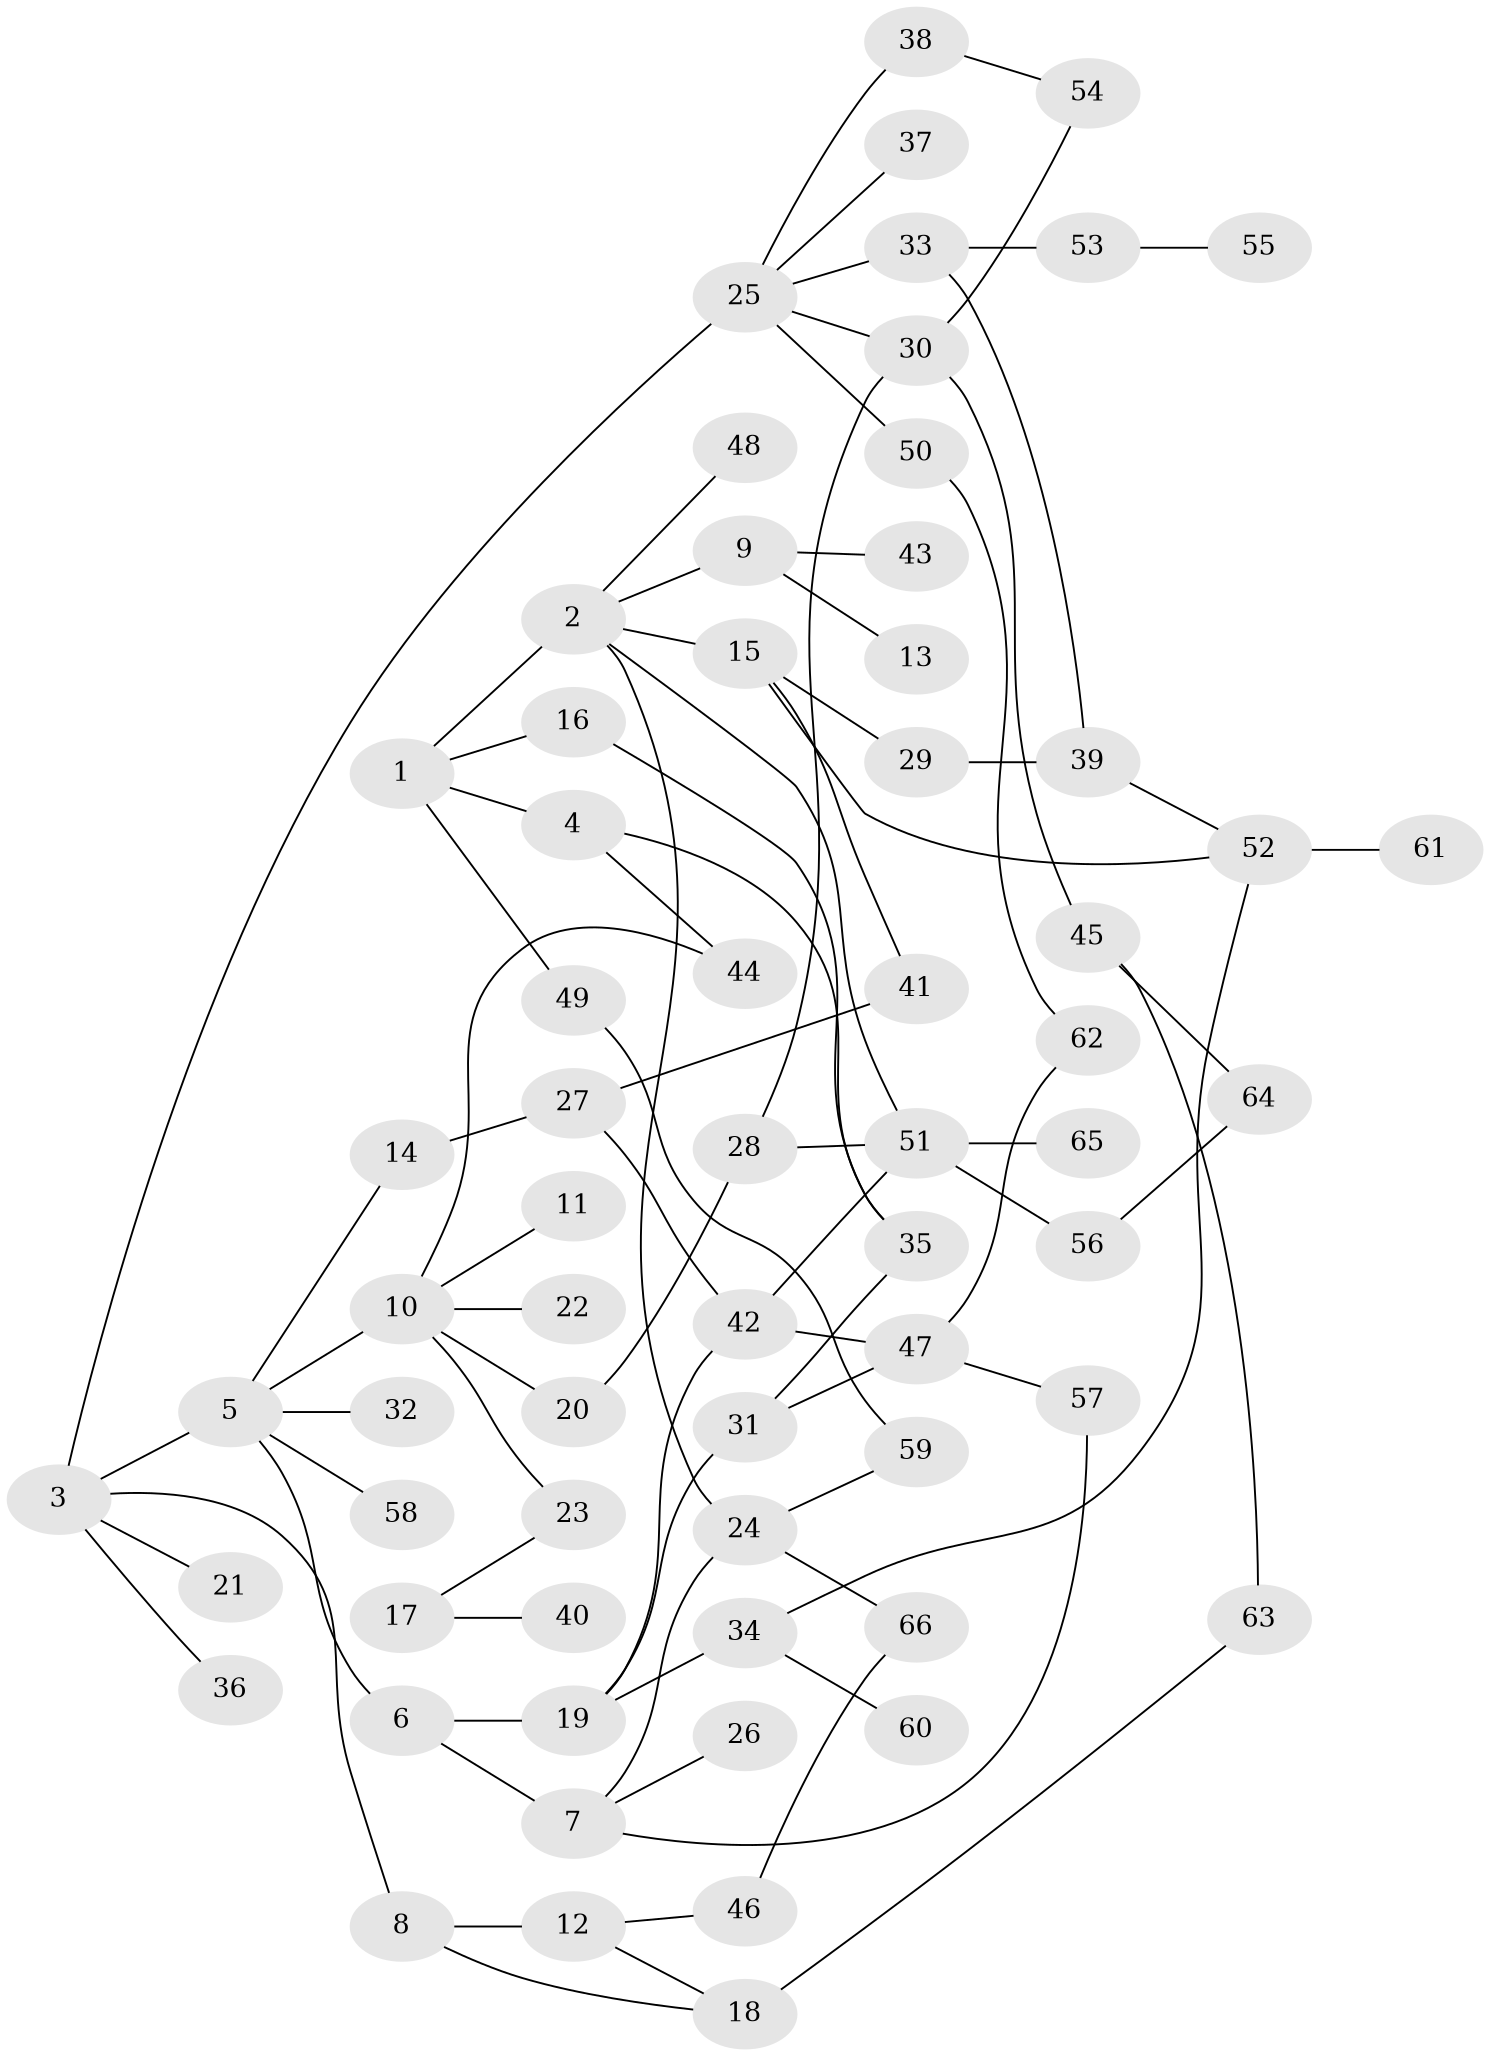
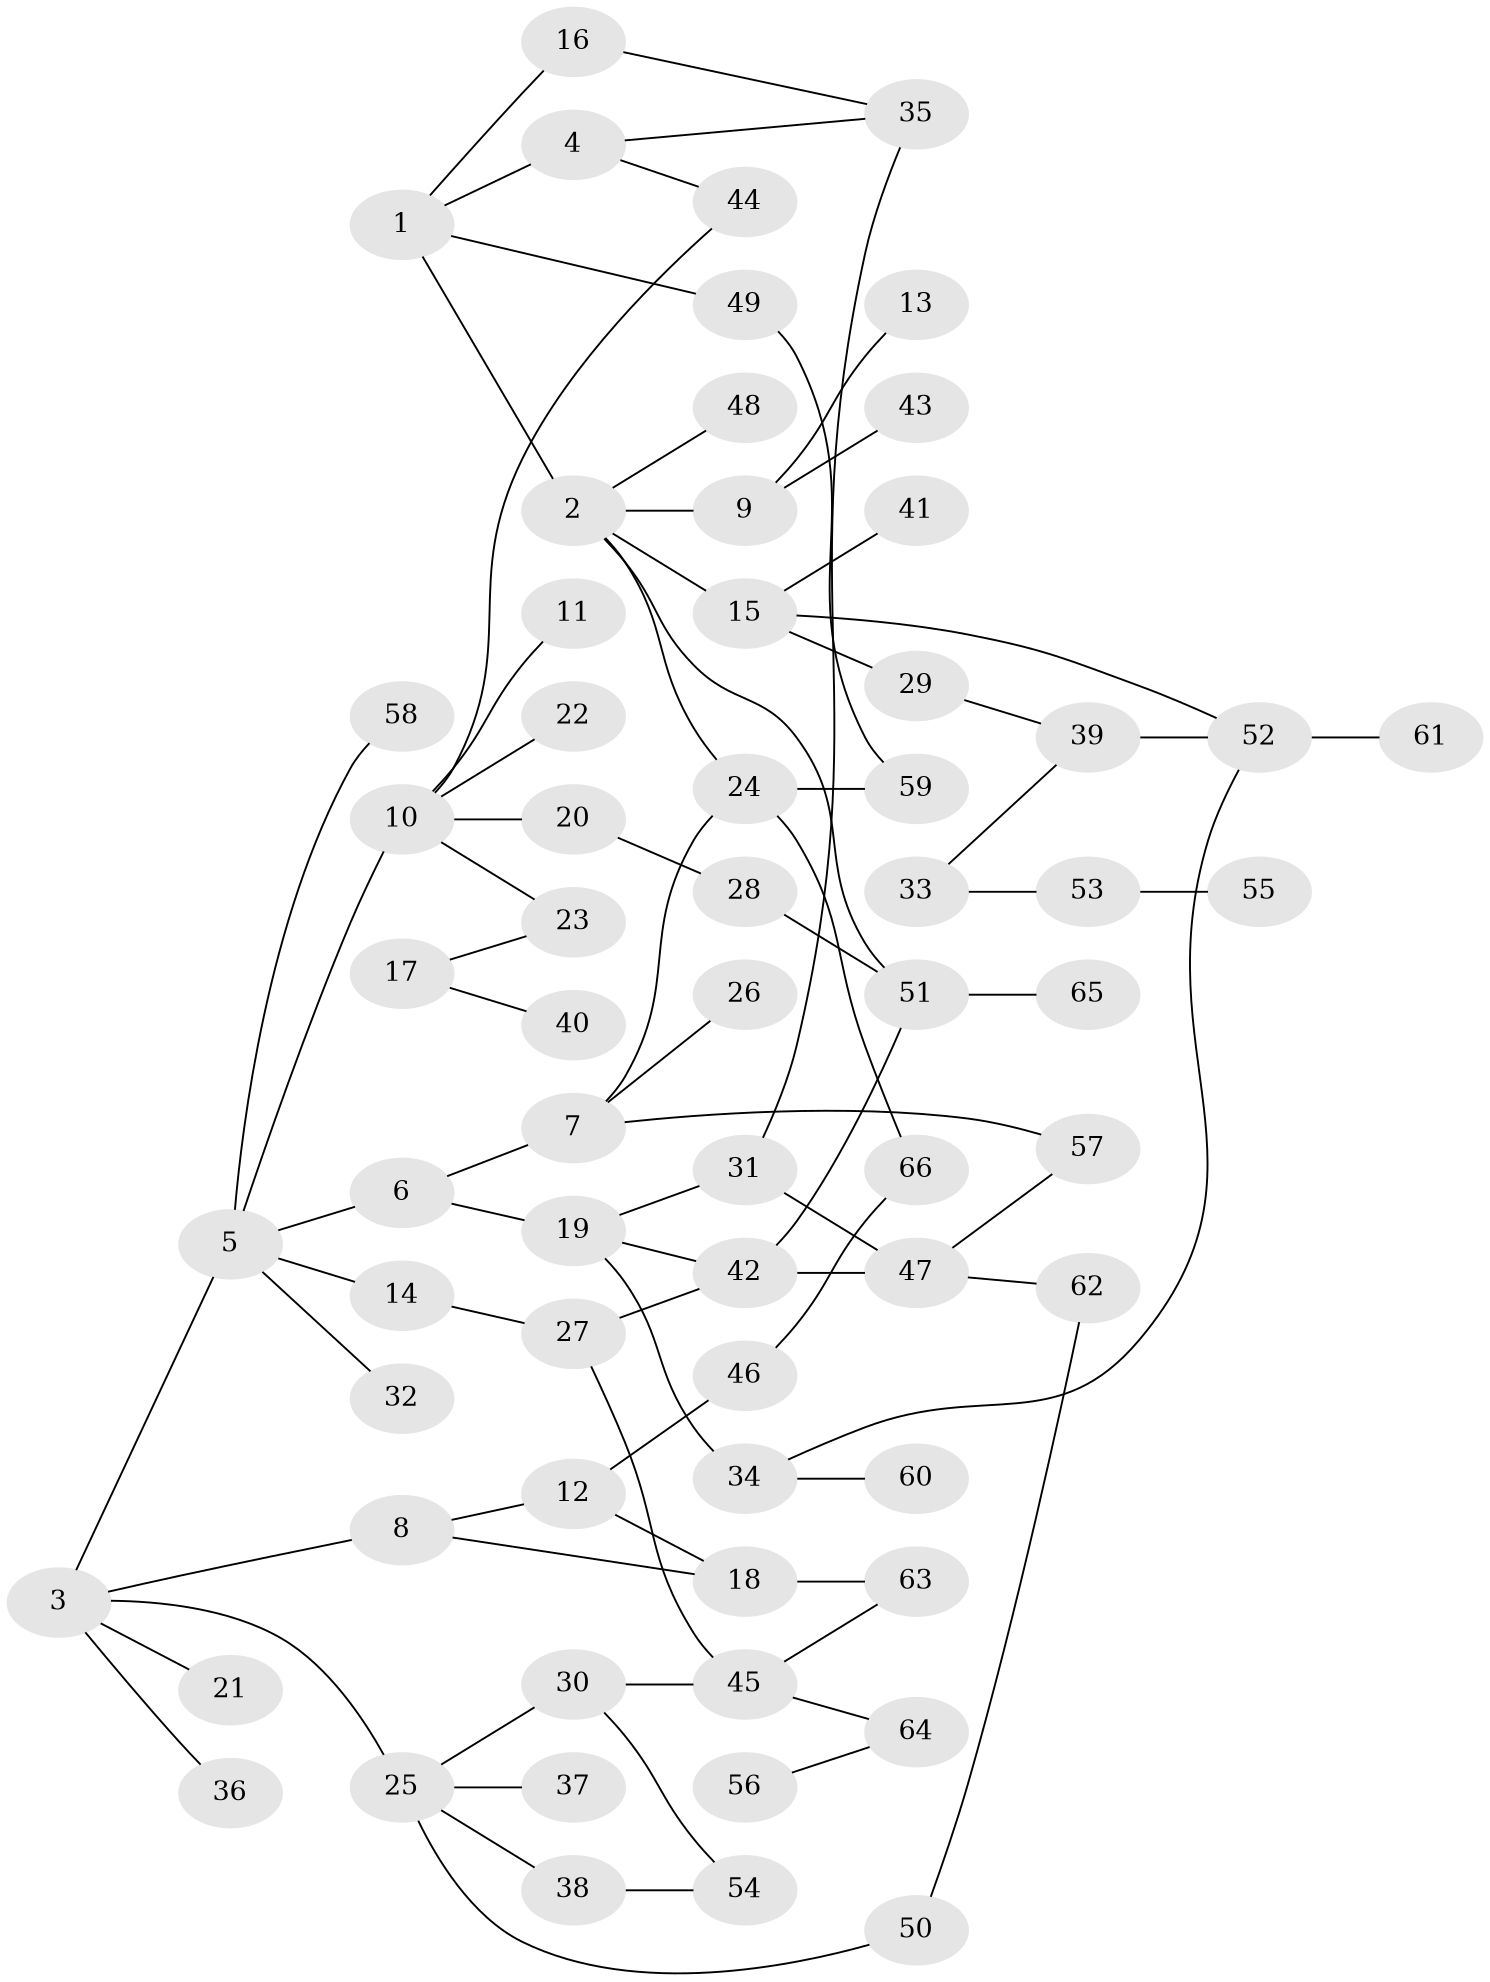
edge "33" -- "25": removed
edge "30" -- "28": removed
edge "41" -- "27": now "45" -- "27"
edge "51" -- "56": removed
